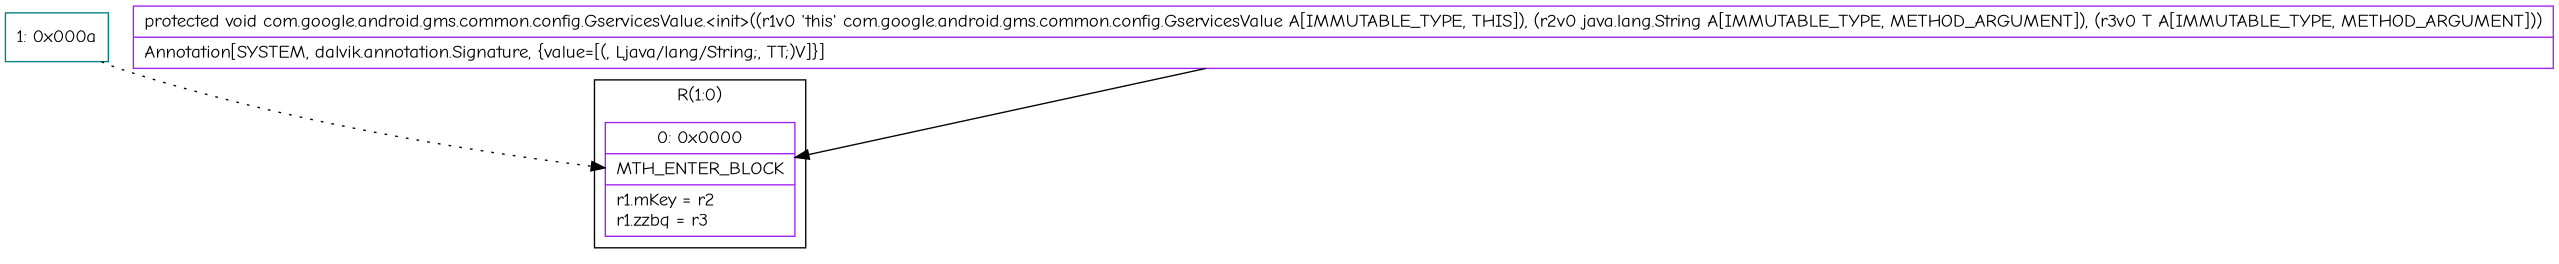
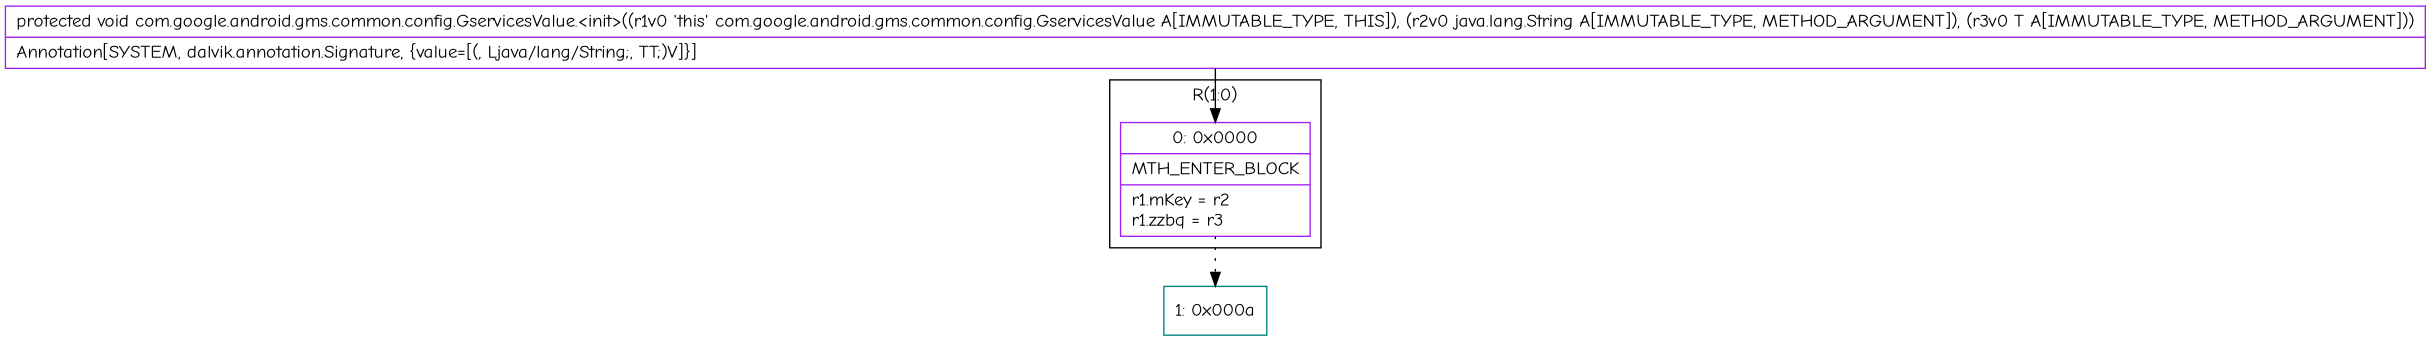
edge "1: 0x000a" -> "0: 0x0000": reversed
